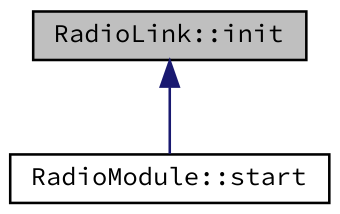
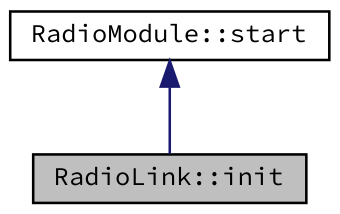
edge "RadioModule::start" -> "RadioLink::init": reversed
